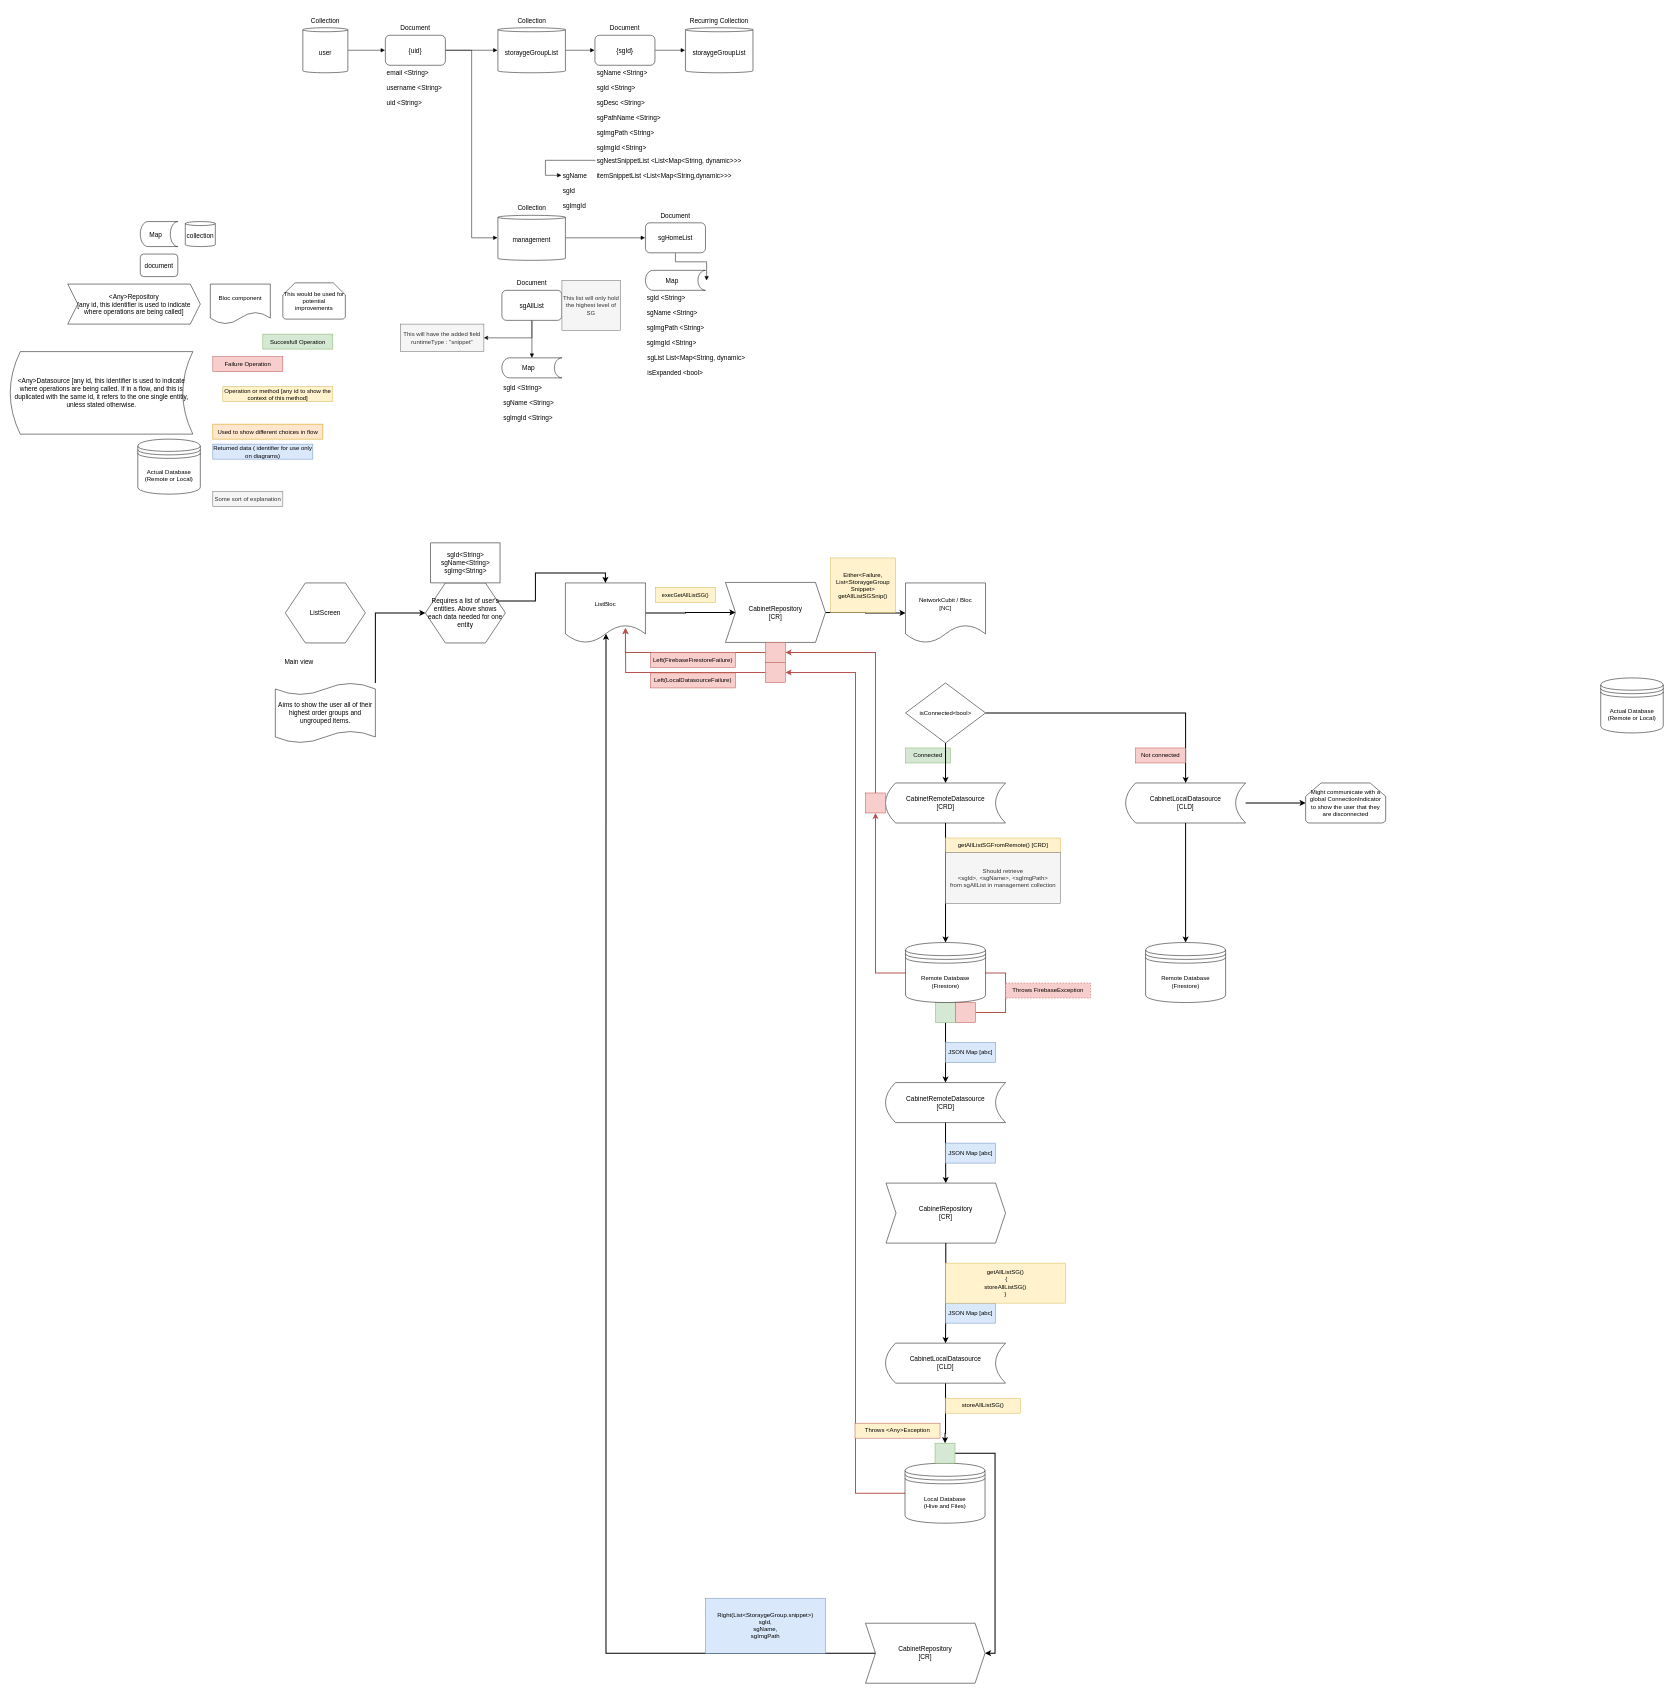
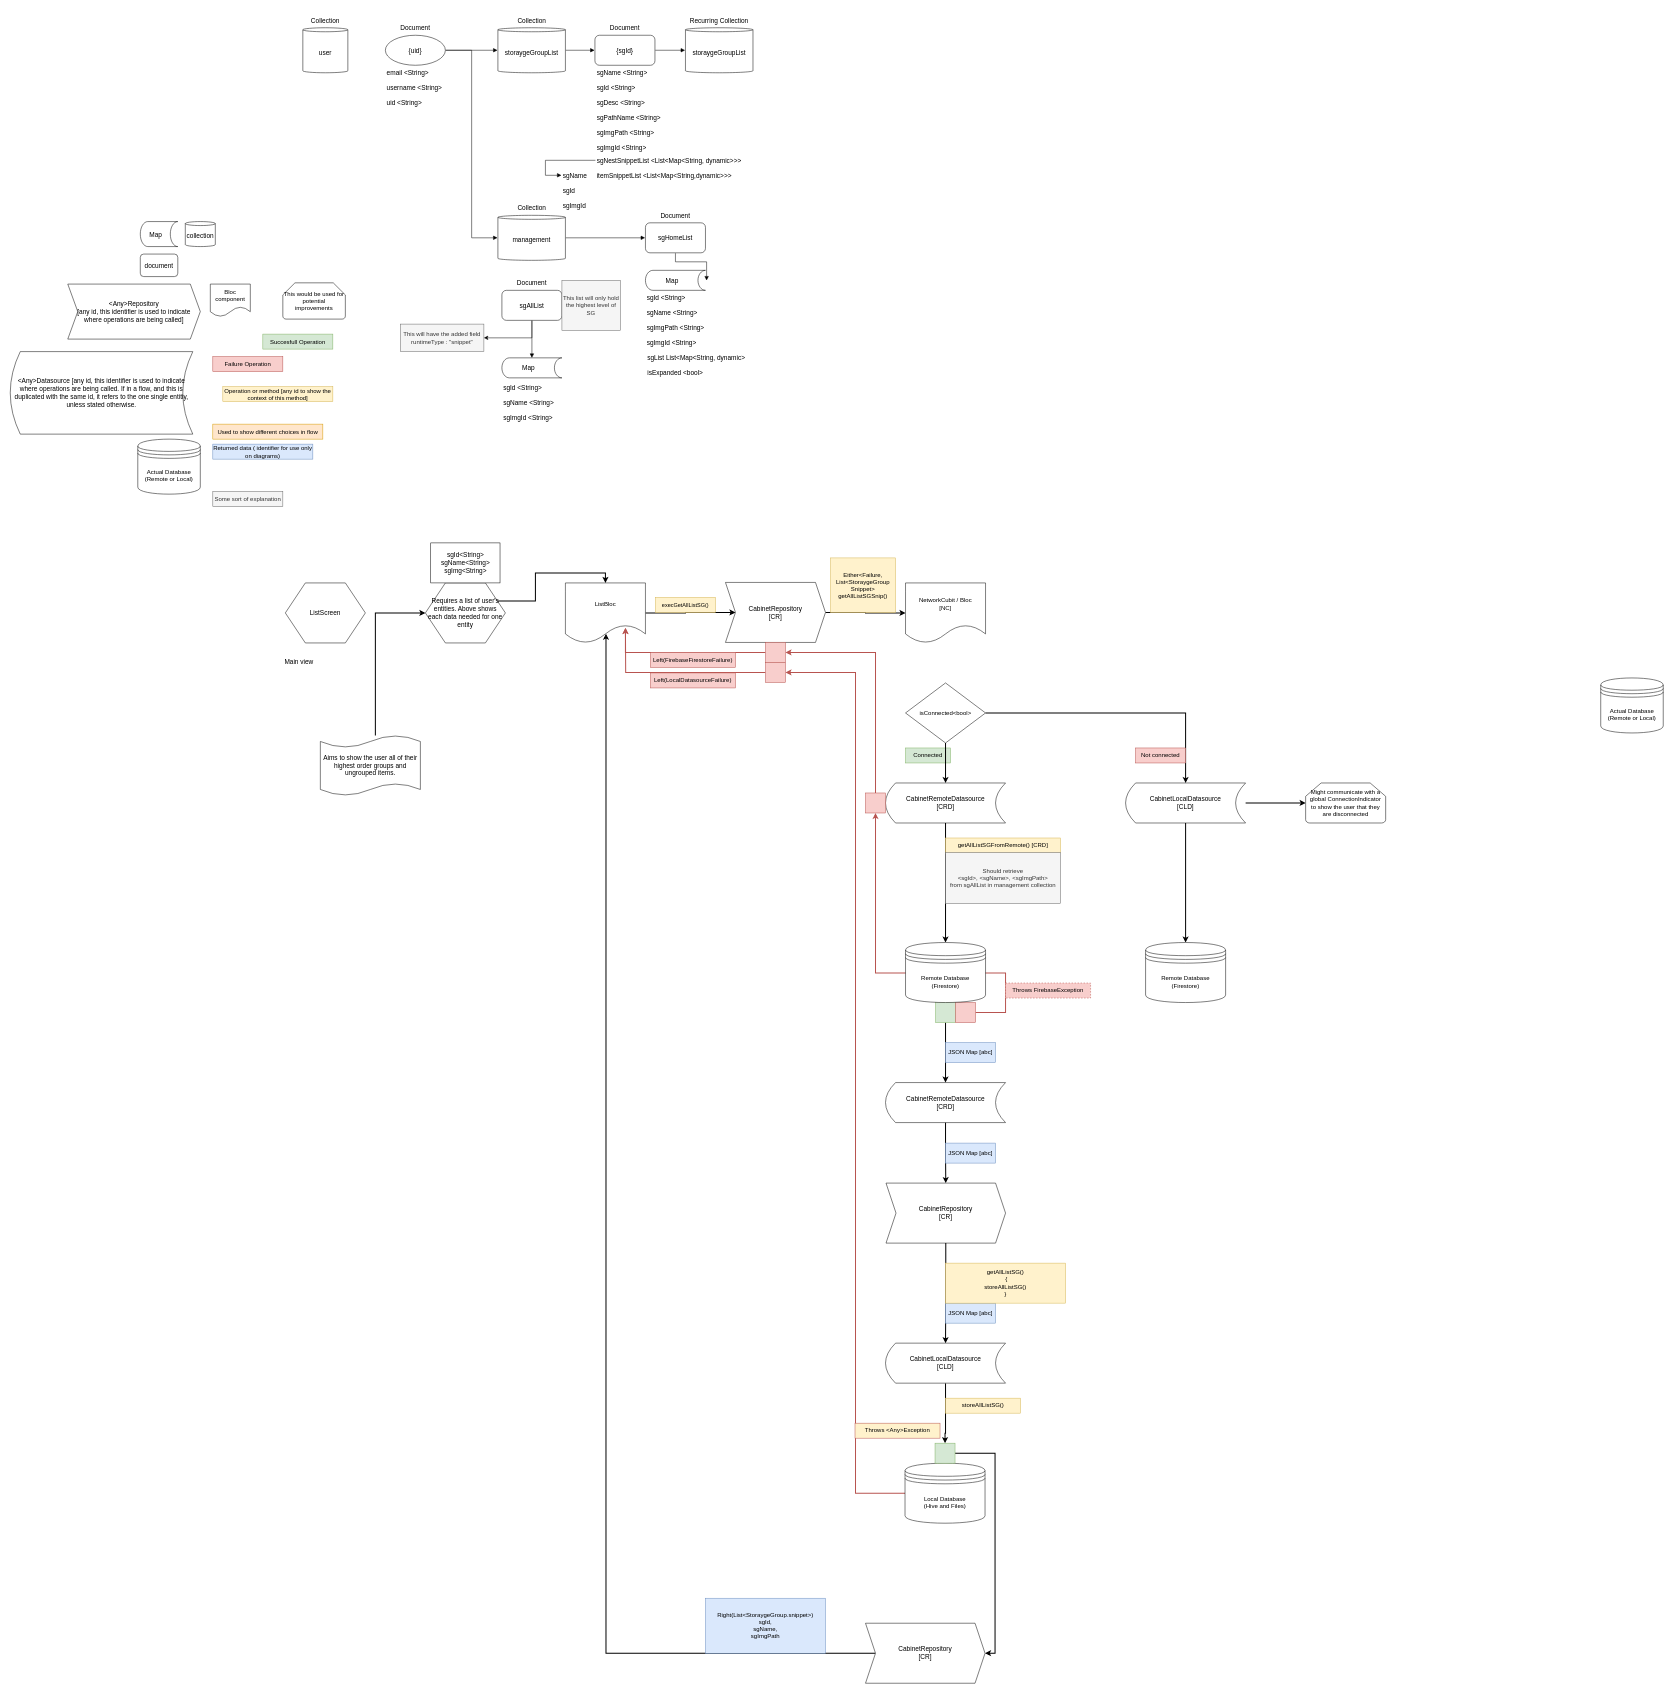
edge "user" -> "{uid}": removed
node "{uid}": shape rounded rectangle -> ellipse
node "<Any>Repository [any id, this identifier is used to indicate where operations are being called]": size 133x40 -> 133x55
node "Bloc component": size 60x40 -> 40x33
node "execGetAllListSG()": moved (685, 595) -> (685, 605)
node "Aims to show the user all of their highest order groups and ungrouped items.": moved (325, 713) -> (370, 765)
